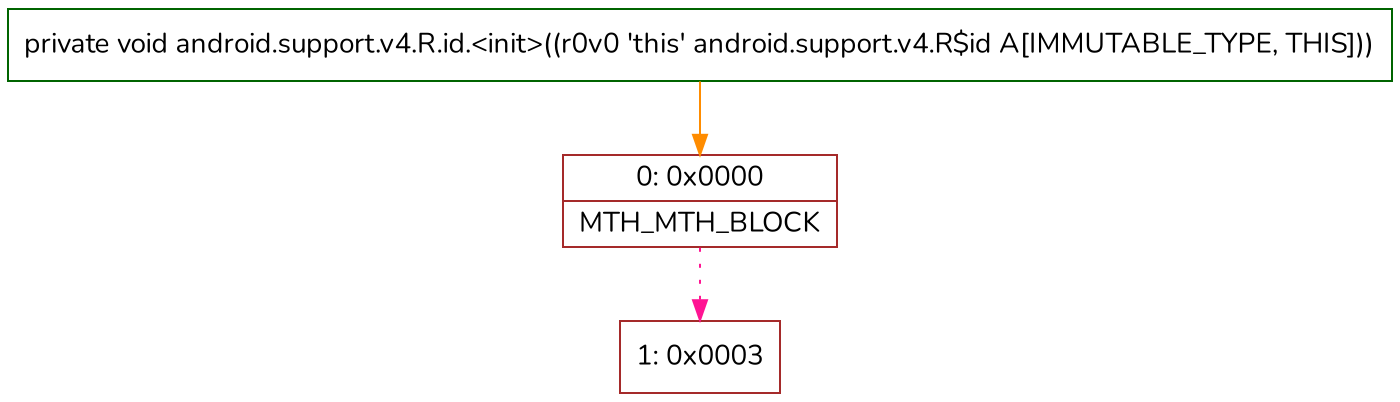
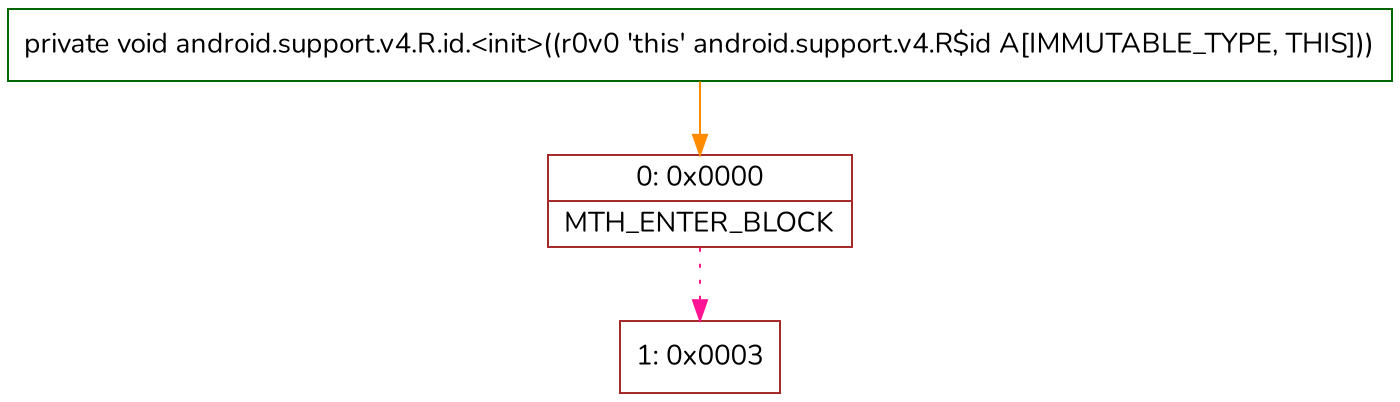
node "0: 0x0000": text "MTH_MTH_BLOCK" -> "MTH_ENTER_BLOCK"
